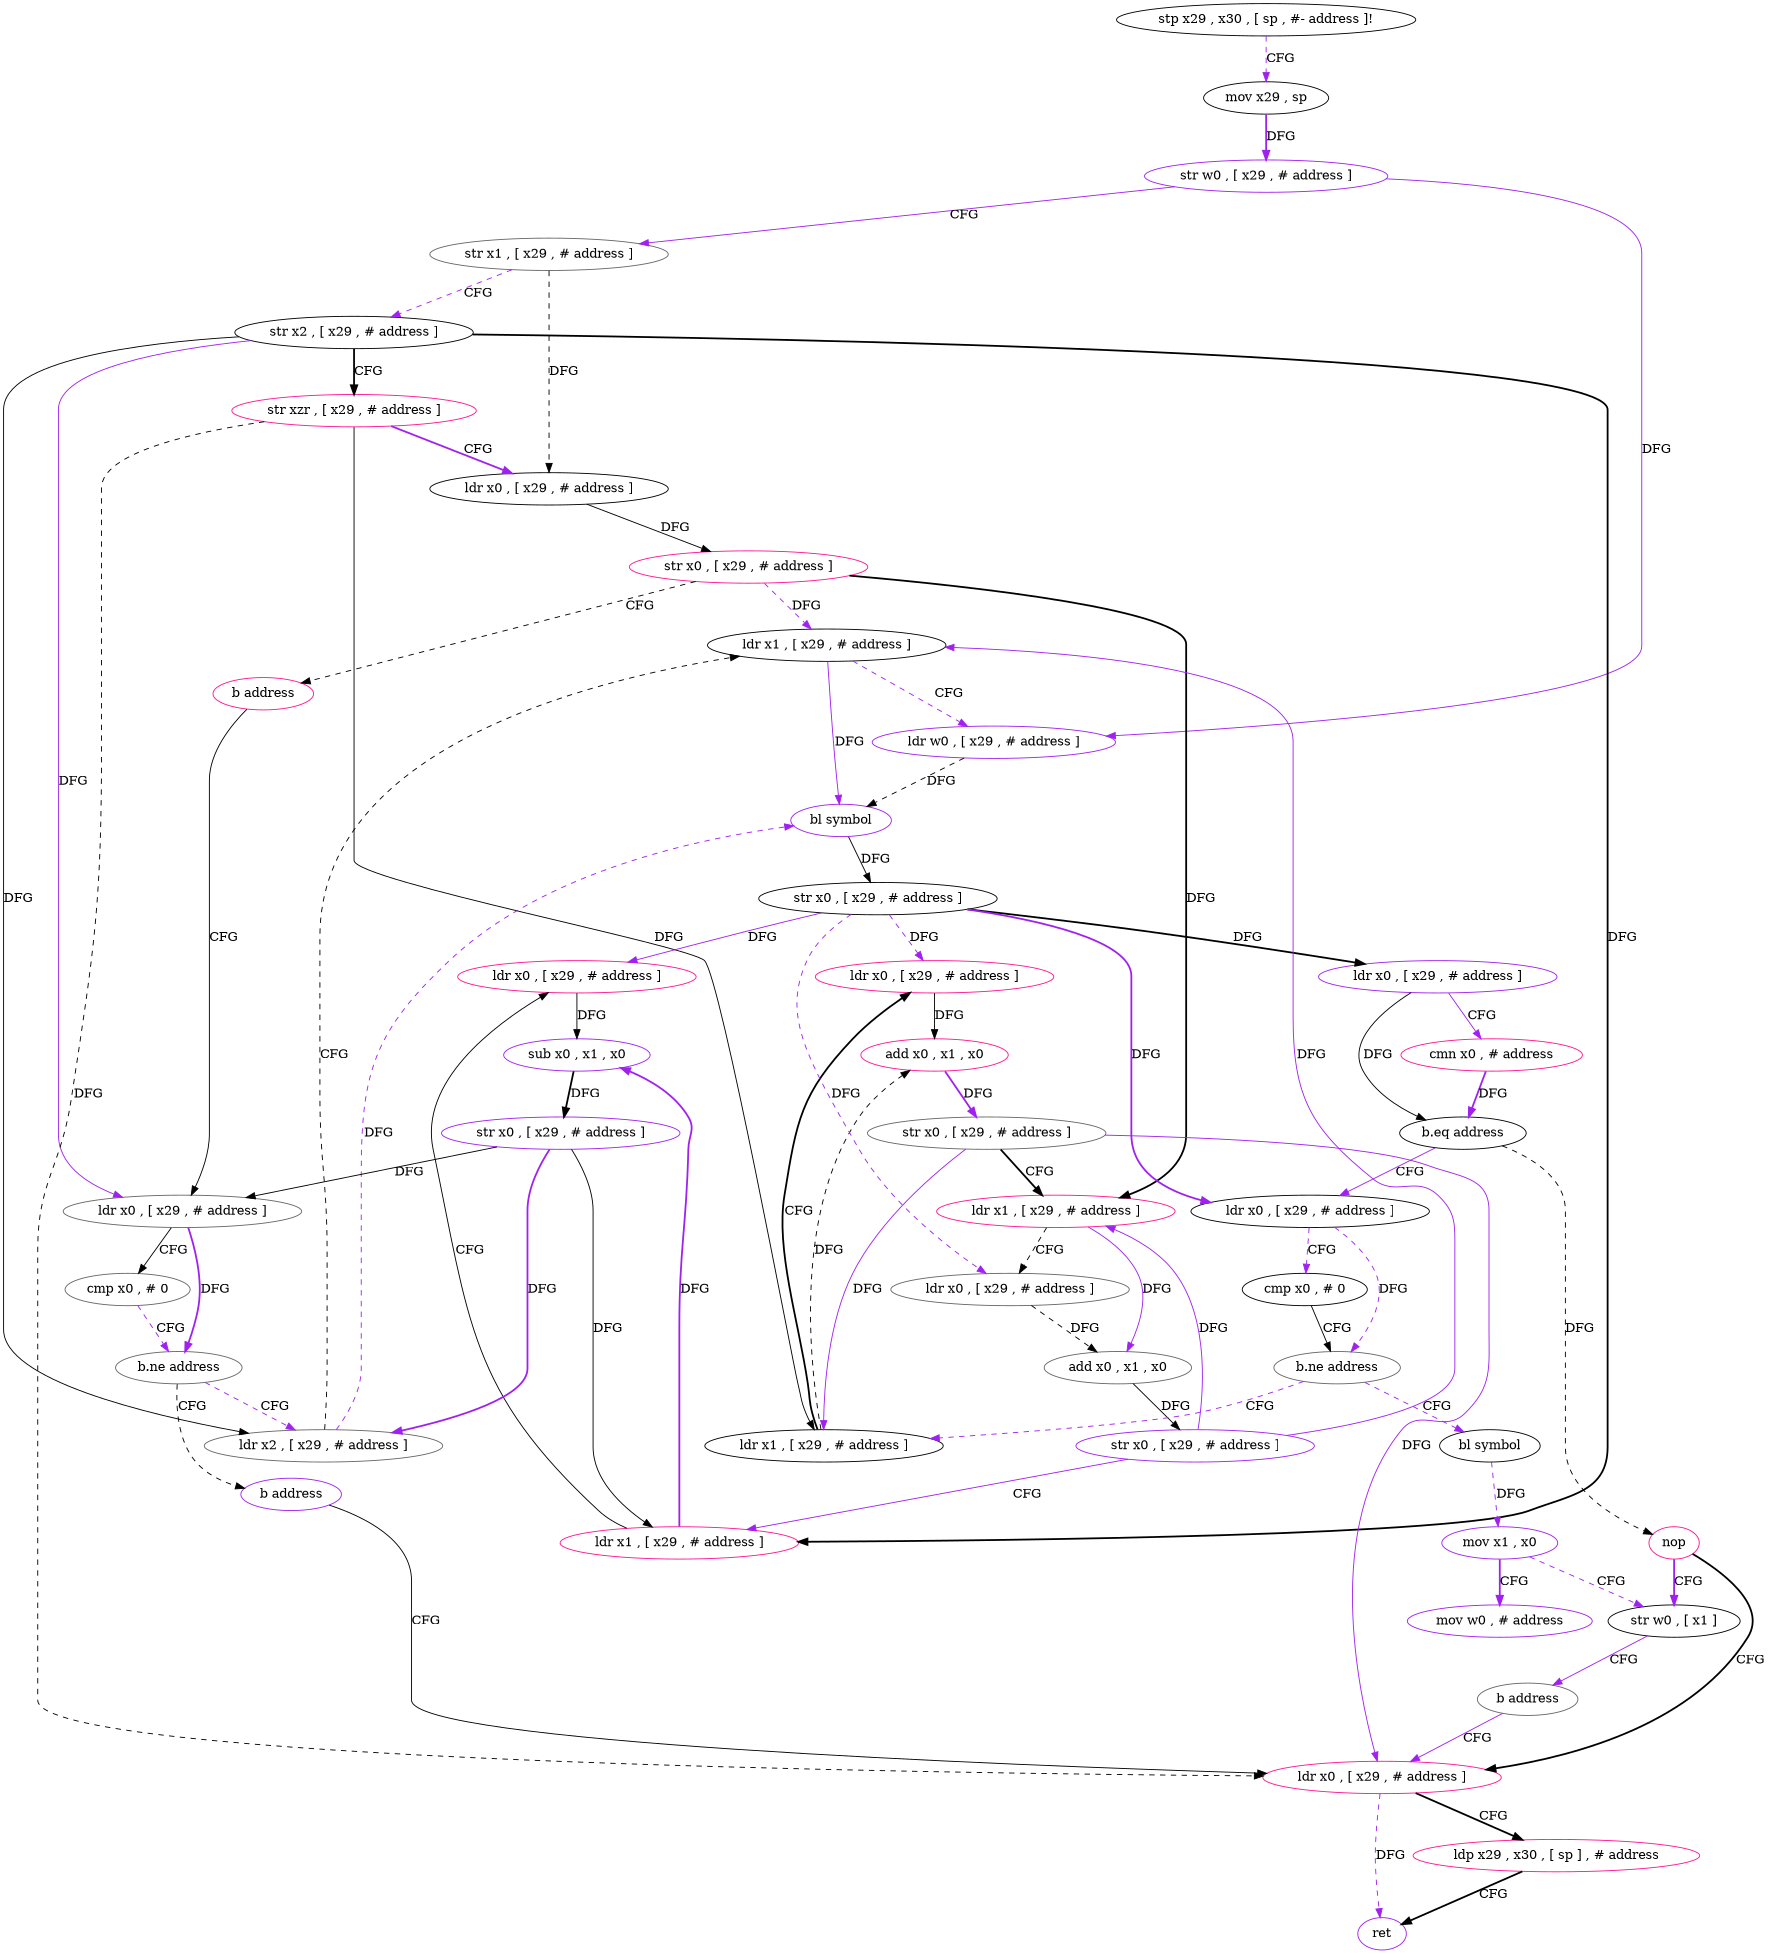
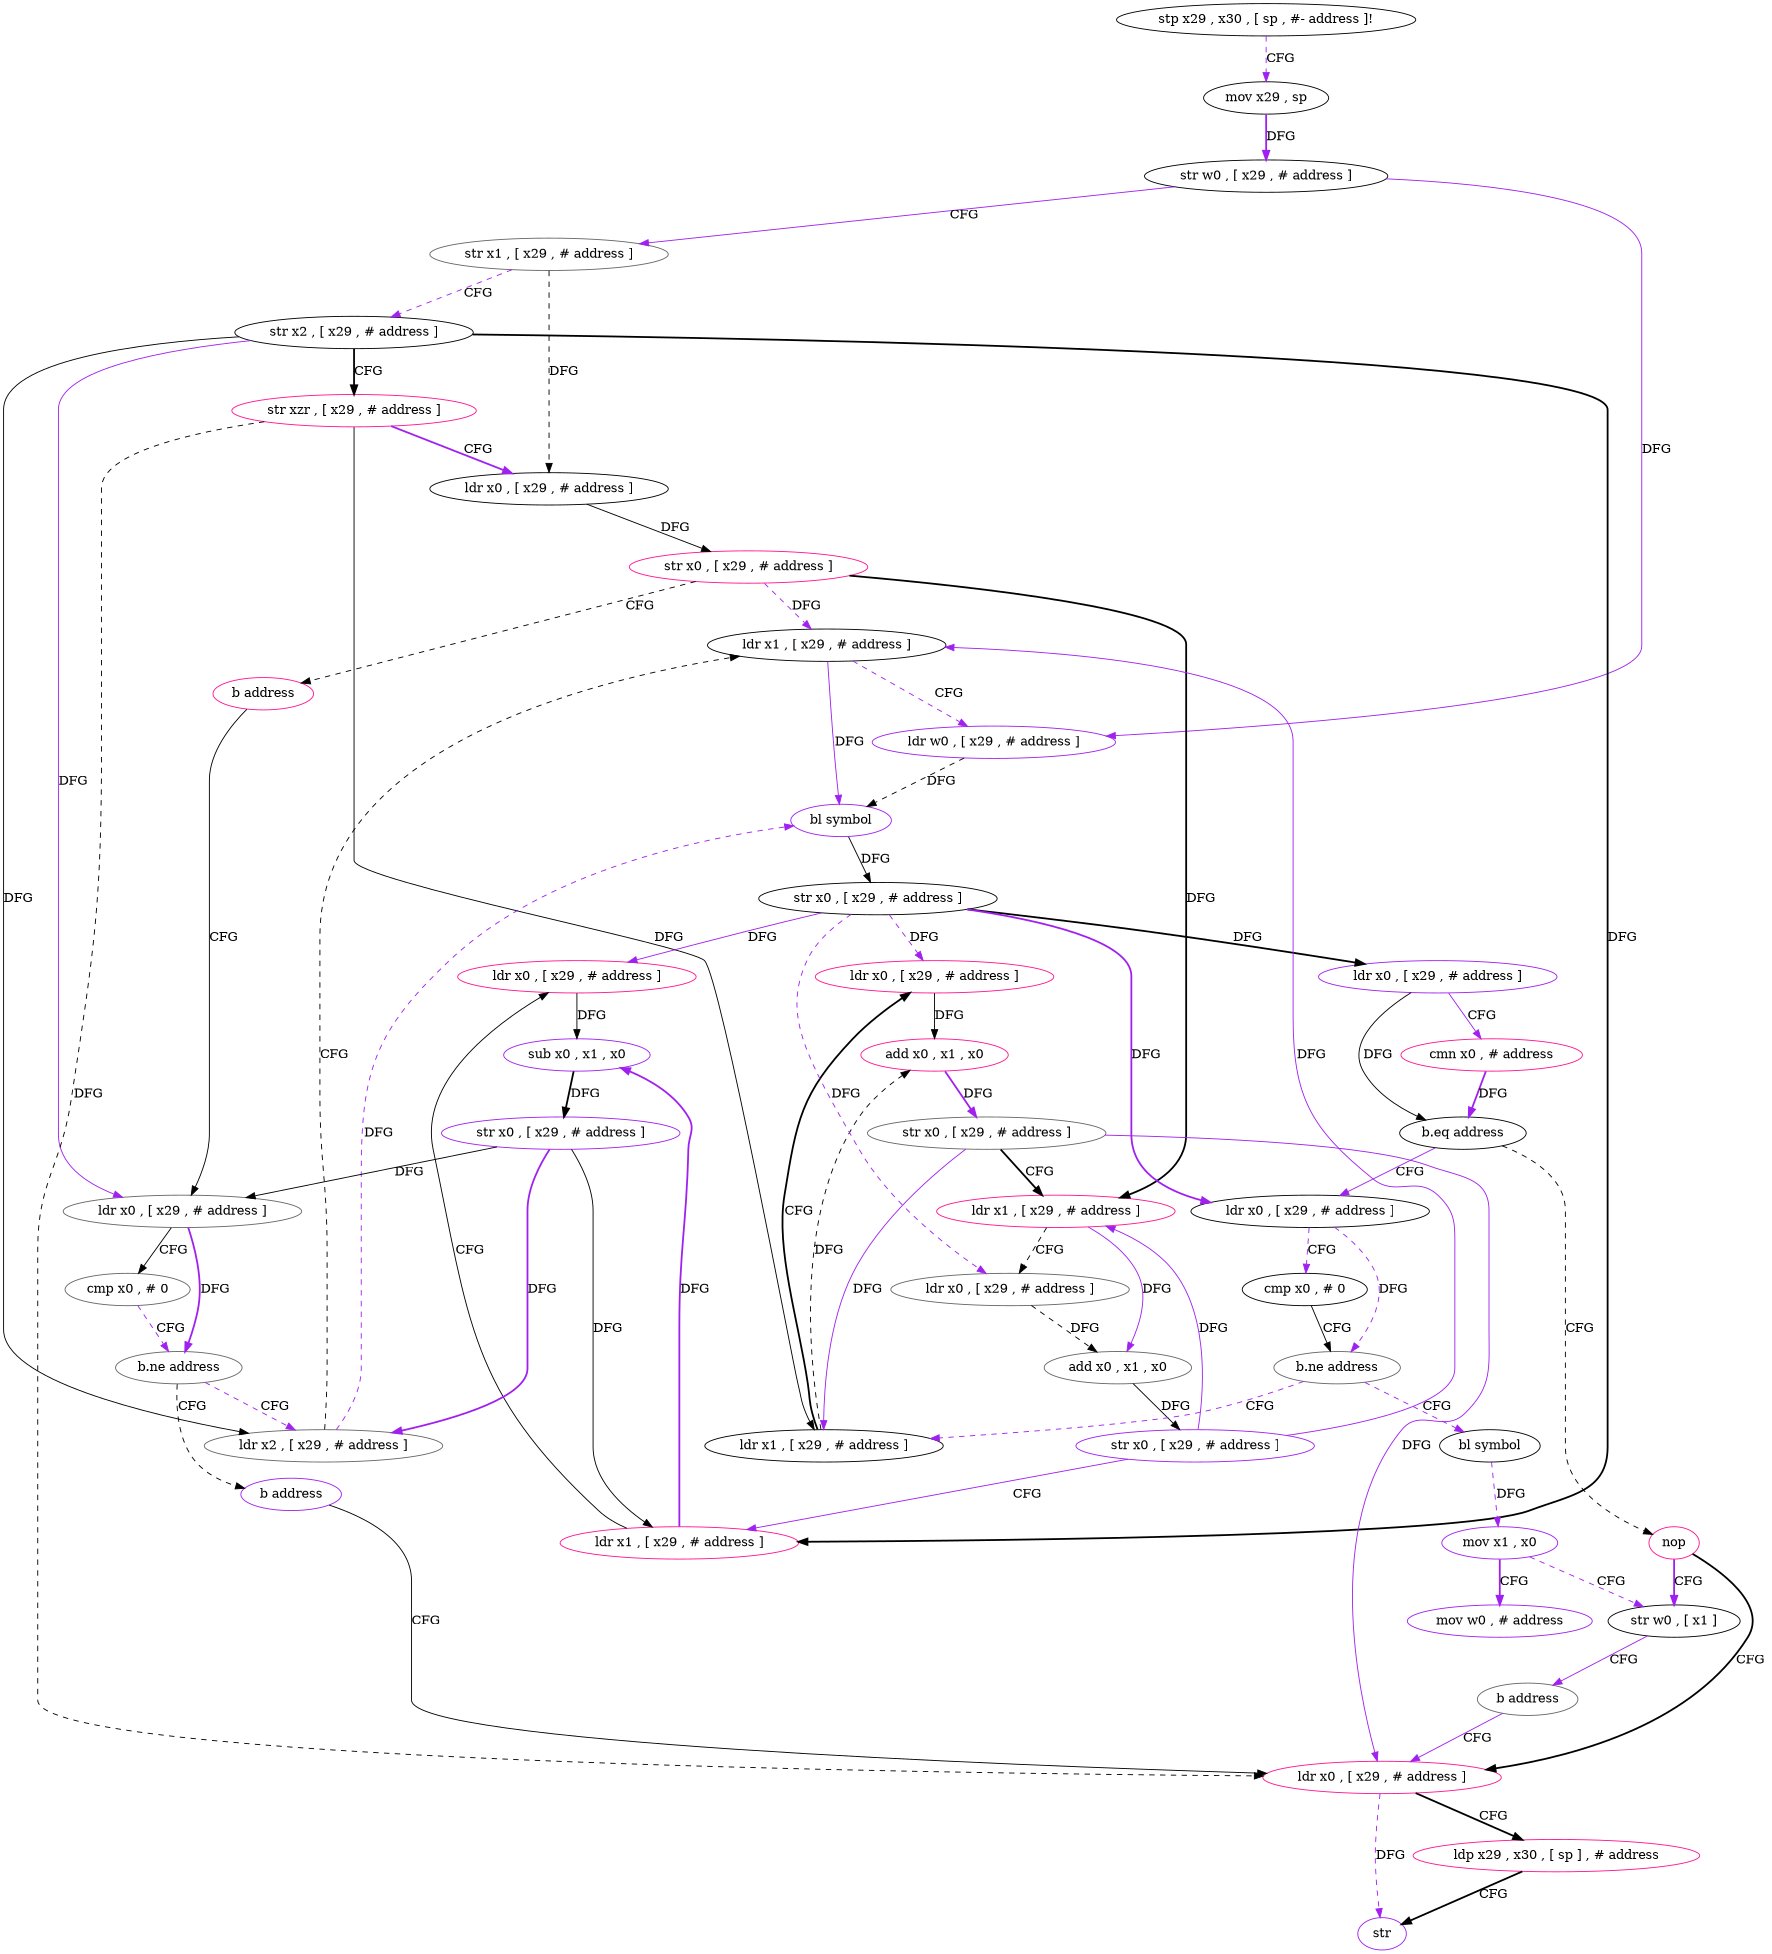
node "str w0 , [ x29 , # address ]": color purple -> black
edge "b.eq address" -> "nop": label "DFG" -> "CFG"
node "ret": label "ret" -> "str"
